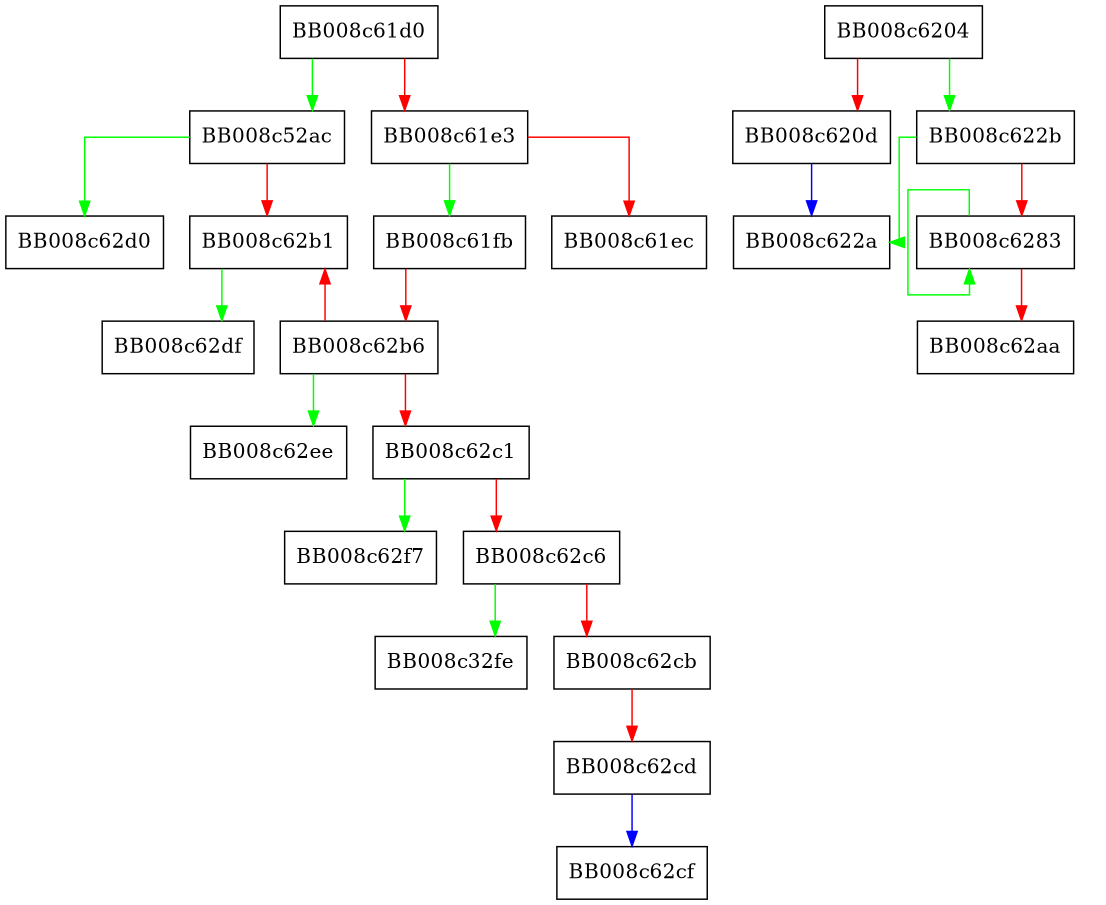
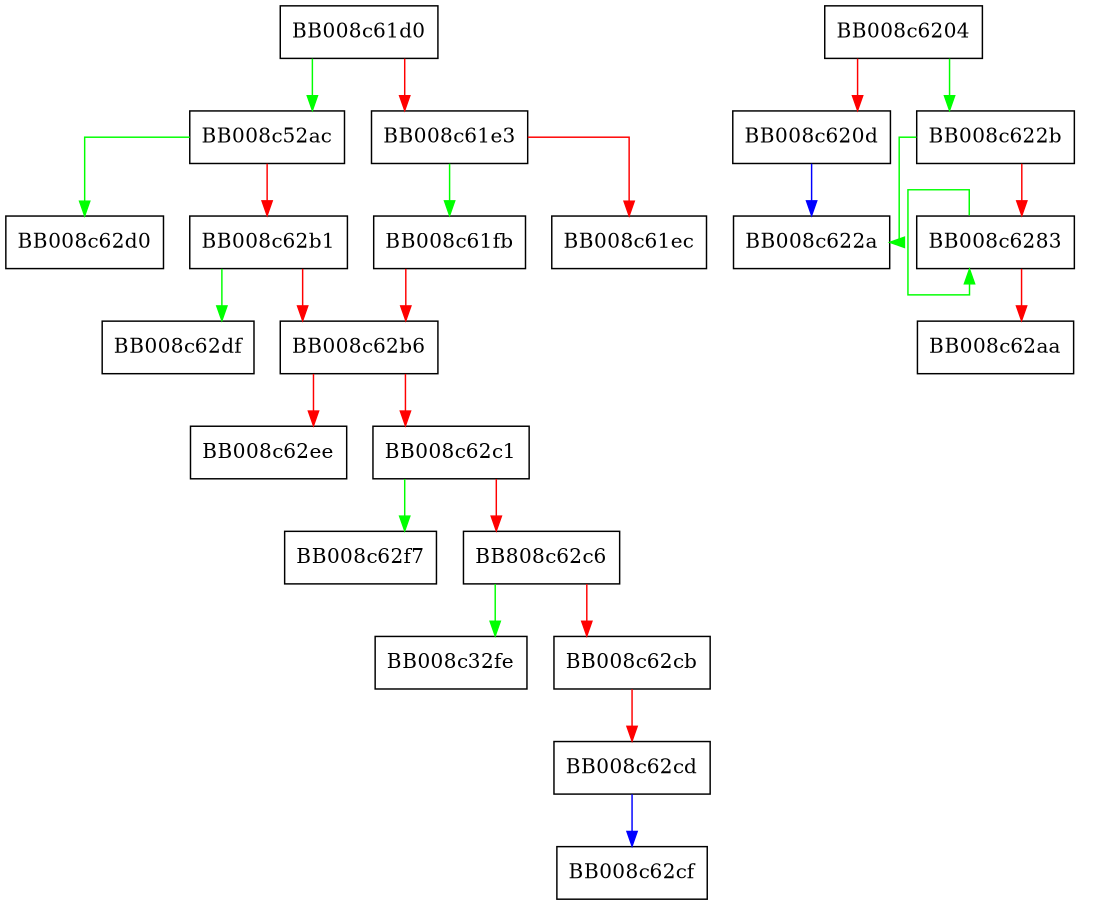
edge "BB008c62b6" -> "BB008c62b1": reversed
edge "BB008c62b6" -> "BB008c62ee": color green -> red
node "BB008c62c6": label "BB008c62c6" -> "BB808c62c6"
